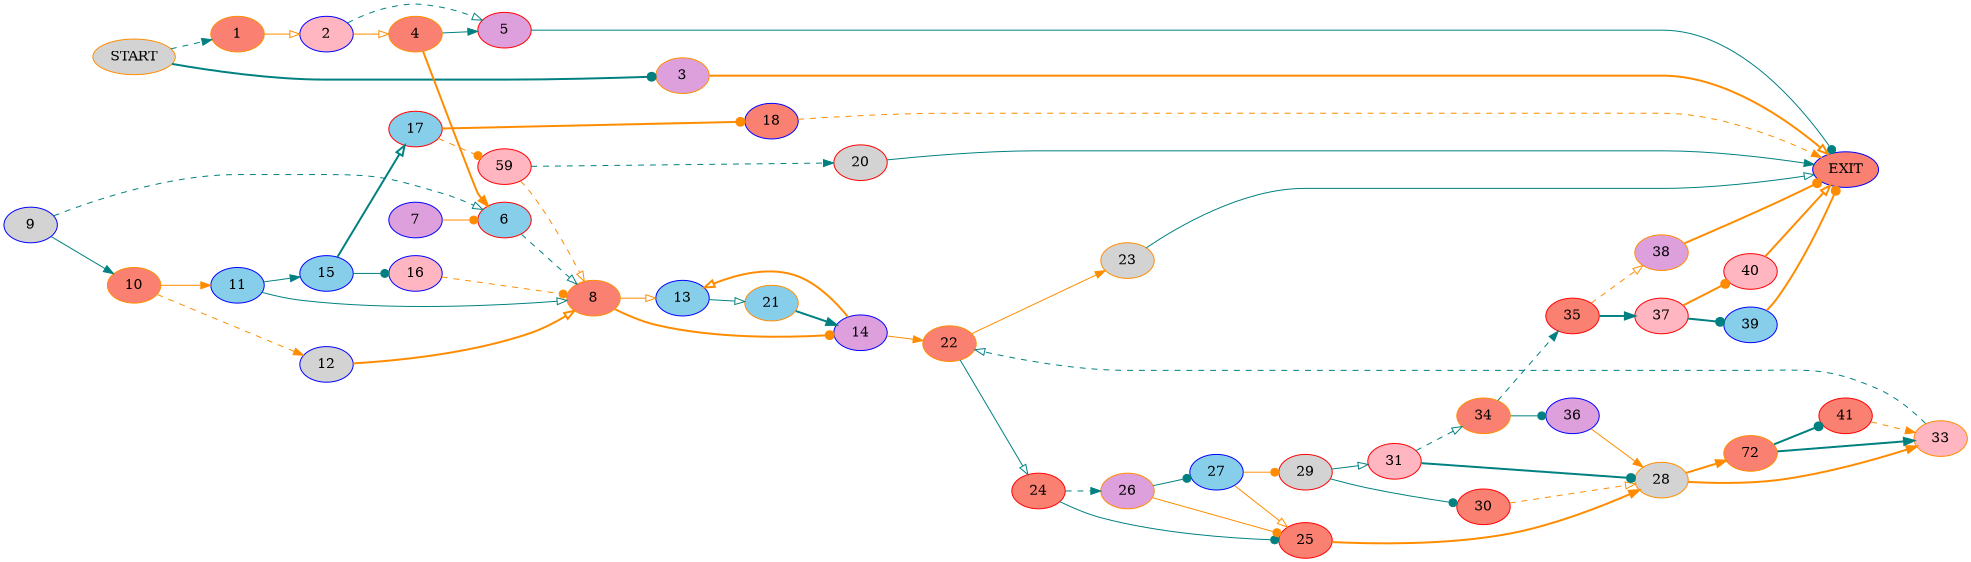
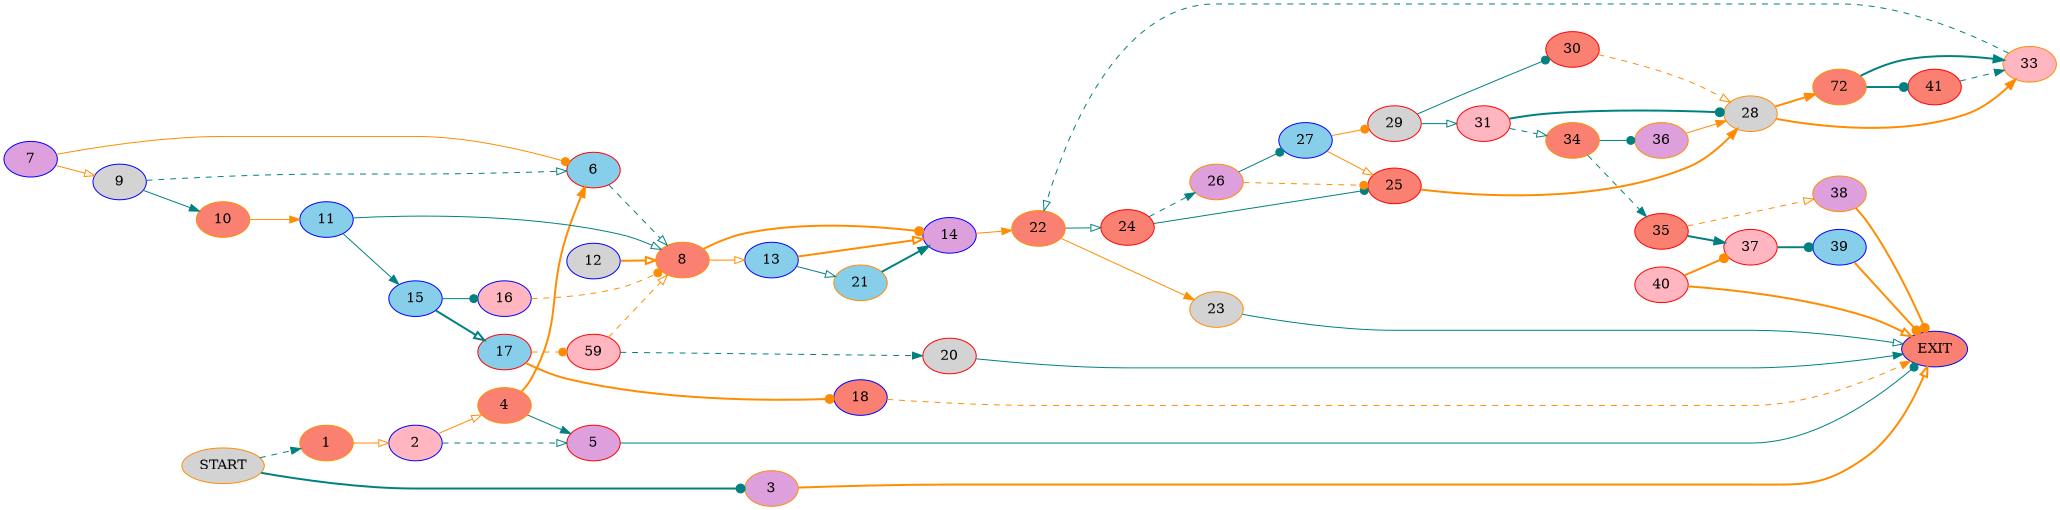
edge "7" -> "9": added
edge "14" -> "13": reversed
edge "37" -> "40": reversed
edge "10" -> "12": removed
node "36": color blue -> darkorange
edge "41" -> "33": color darkorange -> teal
edge "26" -> "25": style solid -> dashed
